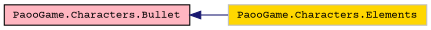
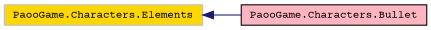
edge "PaooGame.Characters.Elements" -> "PaooGame.Characters.Bullet": reversed
